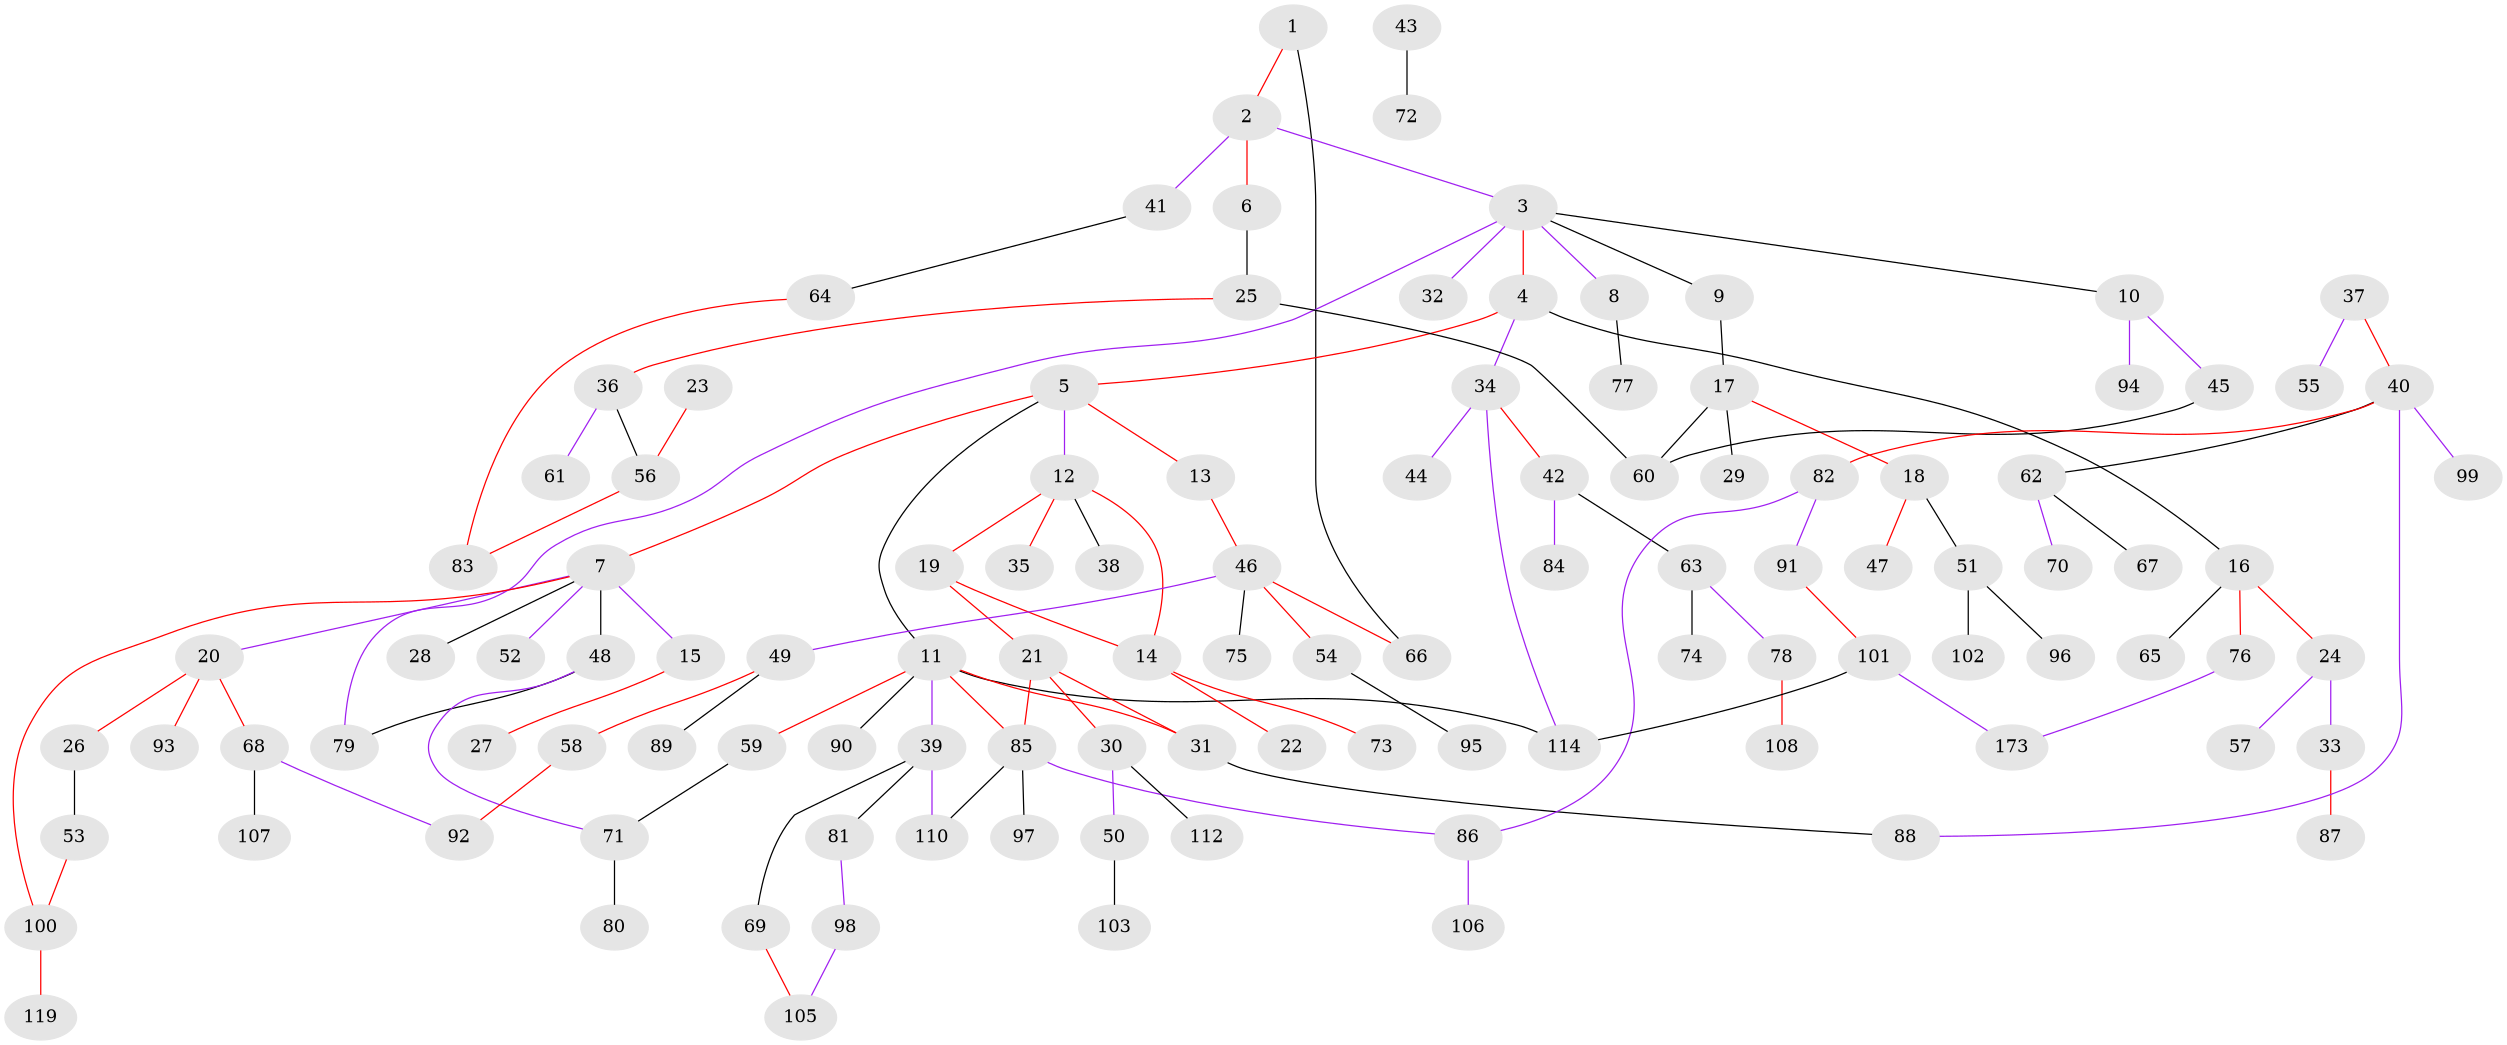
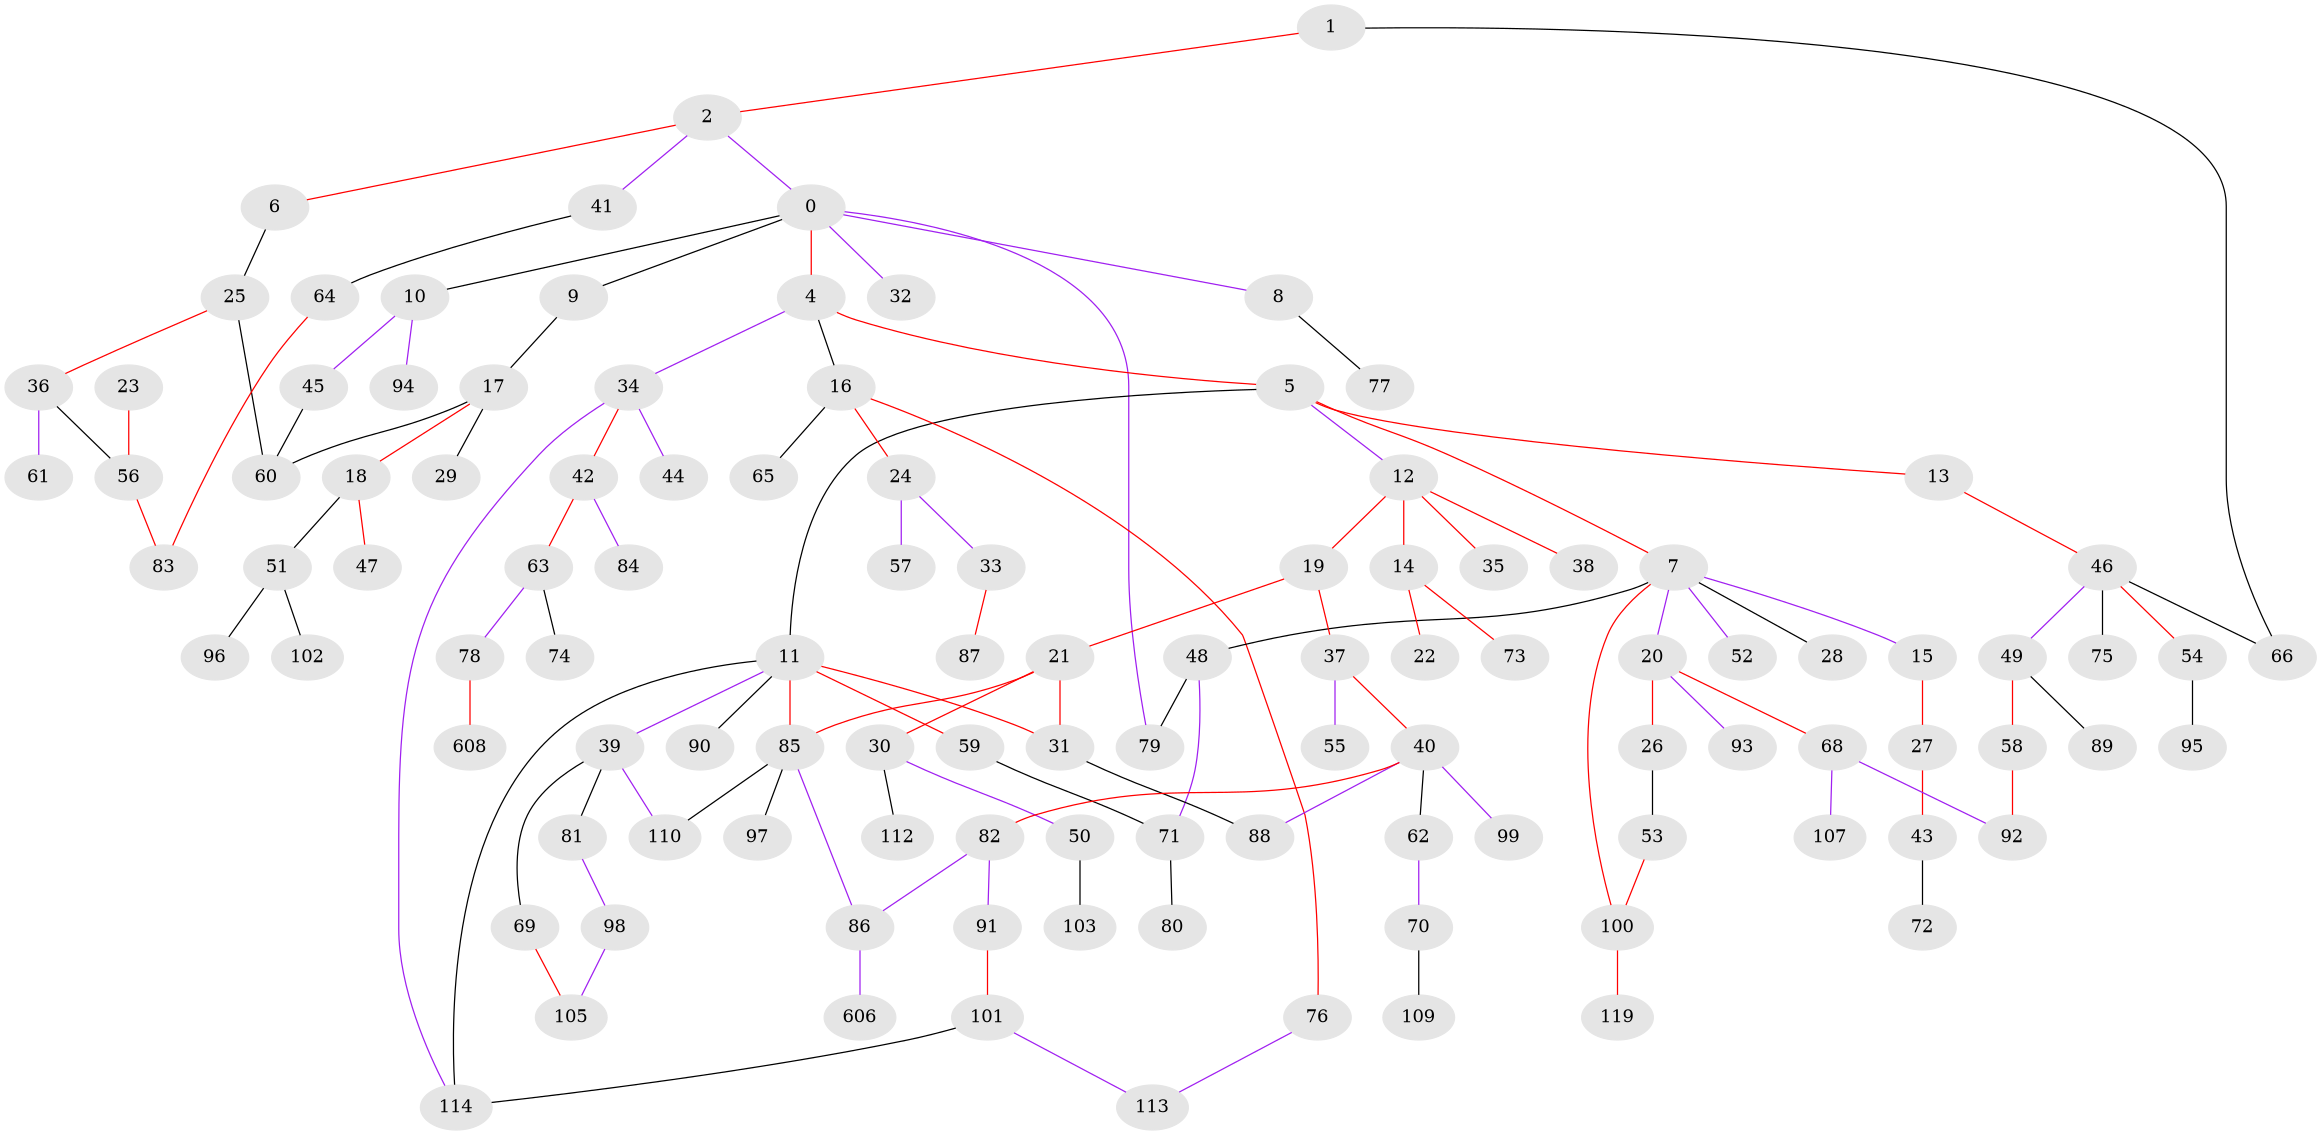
node "3": label "3" -> "0"
edge "12" -- "38": color black -> red
edge "42" -- "63": color black -> red
node "67": removed
edge "46" -- "66": color red -> black
edge "19" -- "14": now "19" -- "37"
edge "20" -- "93": color red -> purple
node "108": label "108" -> "608"
node "173": label "173" -> "113"
edge "27" -- "43": added
edge "68" -- "107": color black -> purple
node "106": label "106" -> "606"
node "109": added
